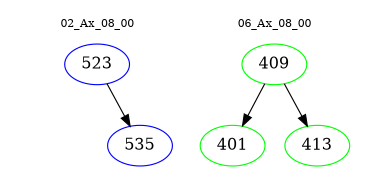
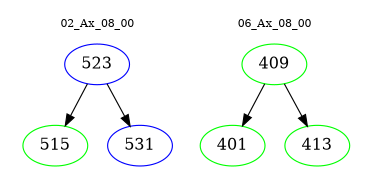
node "515": added
node "535": label "535" -> "531"
